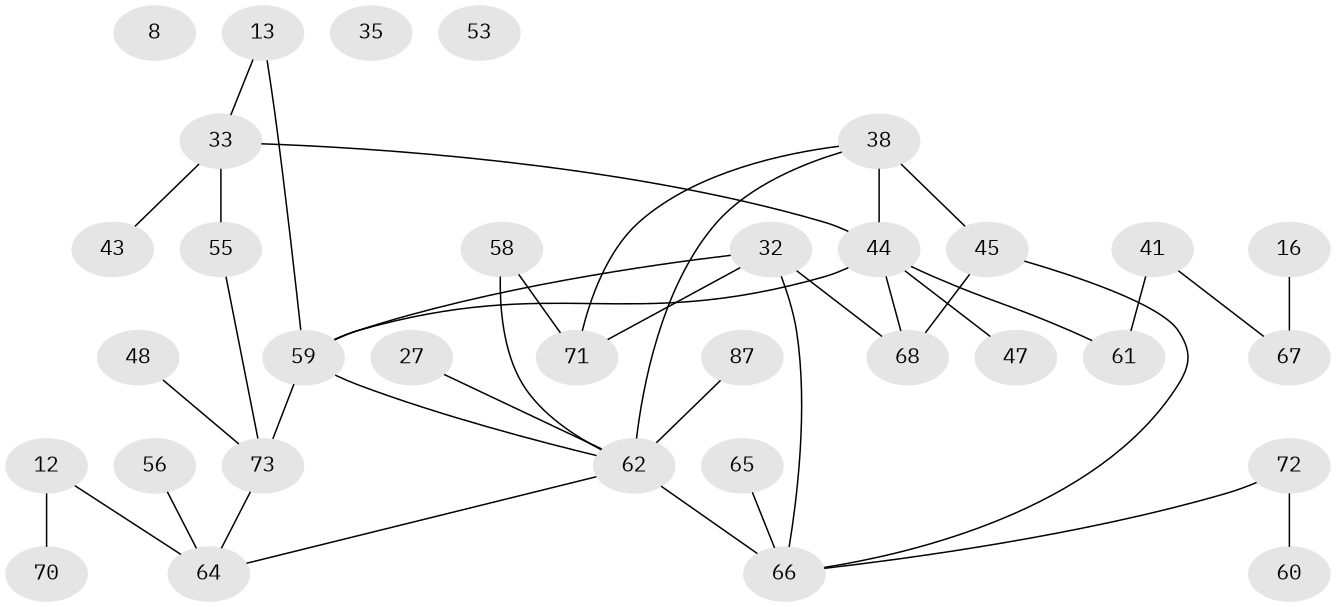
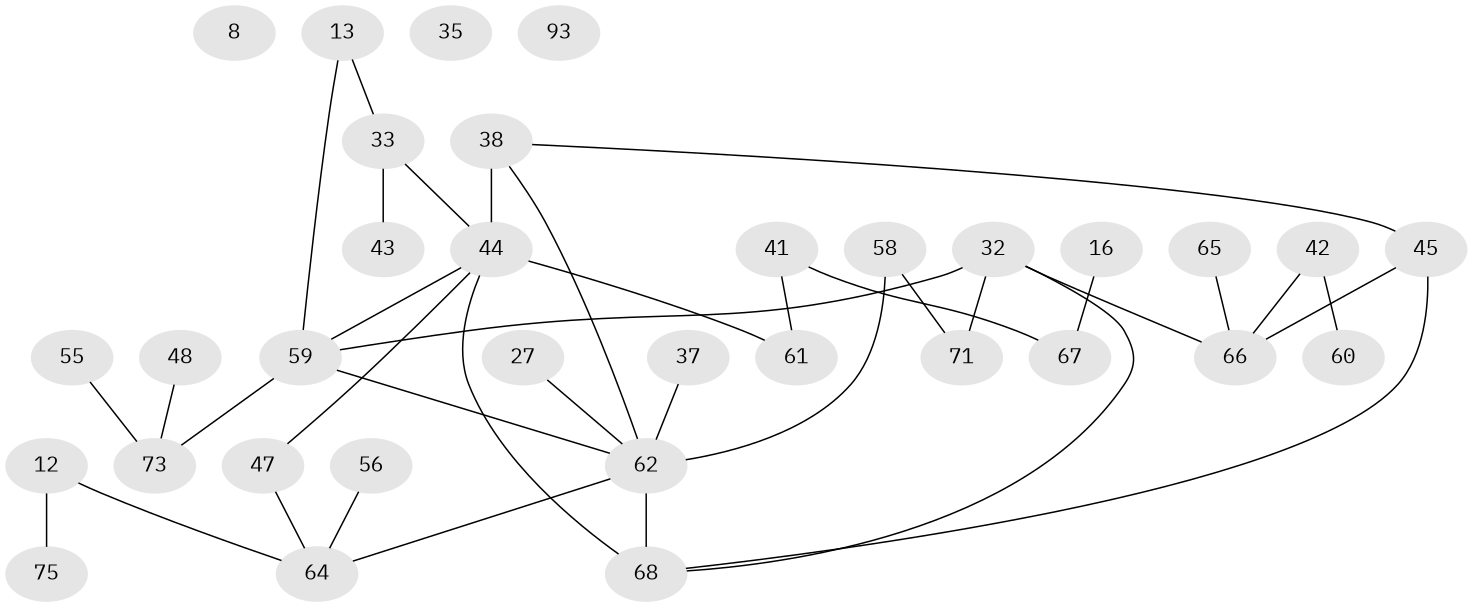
node "53": label "53" -> "93"
edge "33" -- "55": removed
edge "38" -- "71": removed
node "87": label "87" -> "37"
node "72": label "72" -> "42"
edge "73" -- "64": now "47" -- "64"
edge "62" -- "66": now "62" -- "68"
node "70": label "70" -> "75"
